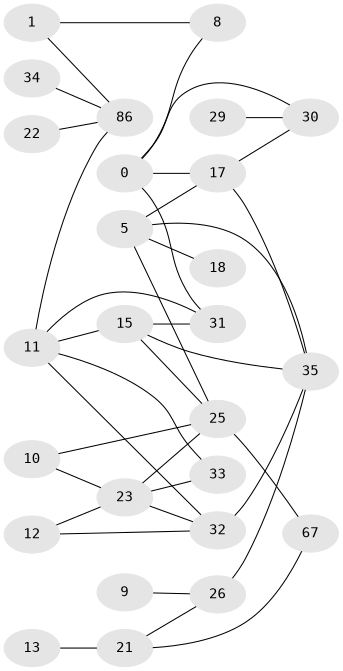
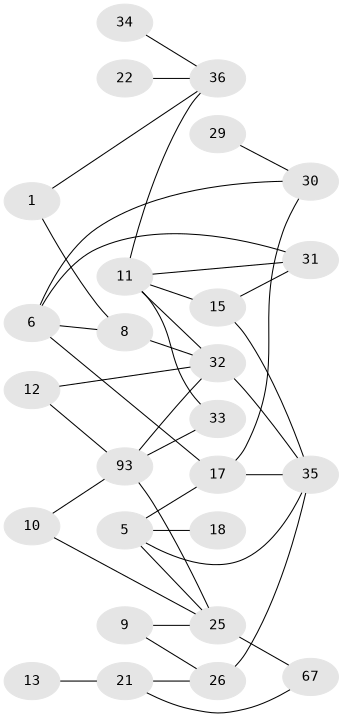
node "86": label "86" -> "36"
node "0": label "0" -> "6"
edge "8" -- "32": added
edge "15" -- "25": now "9" -- "25"
node "23": label "23" -> "93"
